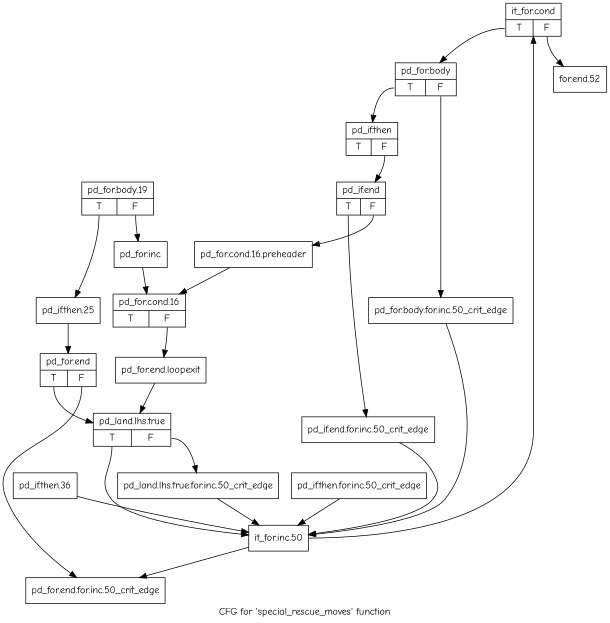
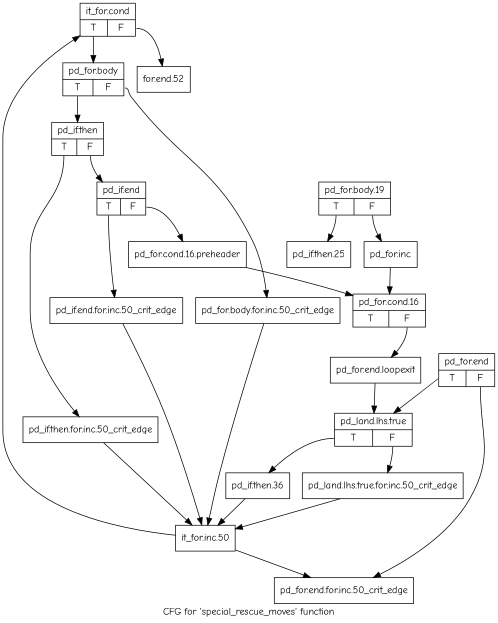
edge "pd_if.then" -> "pd_if.then.for.inc.50_crit_edge": added
edge "pd_if.then.25" -> "pd_for.end": removed
edge "pd_land.lhs.true" -> "it_for.inc.50": now "pd_land.lhs.true" -> "pd_if.then.36"
